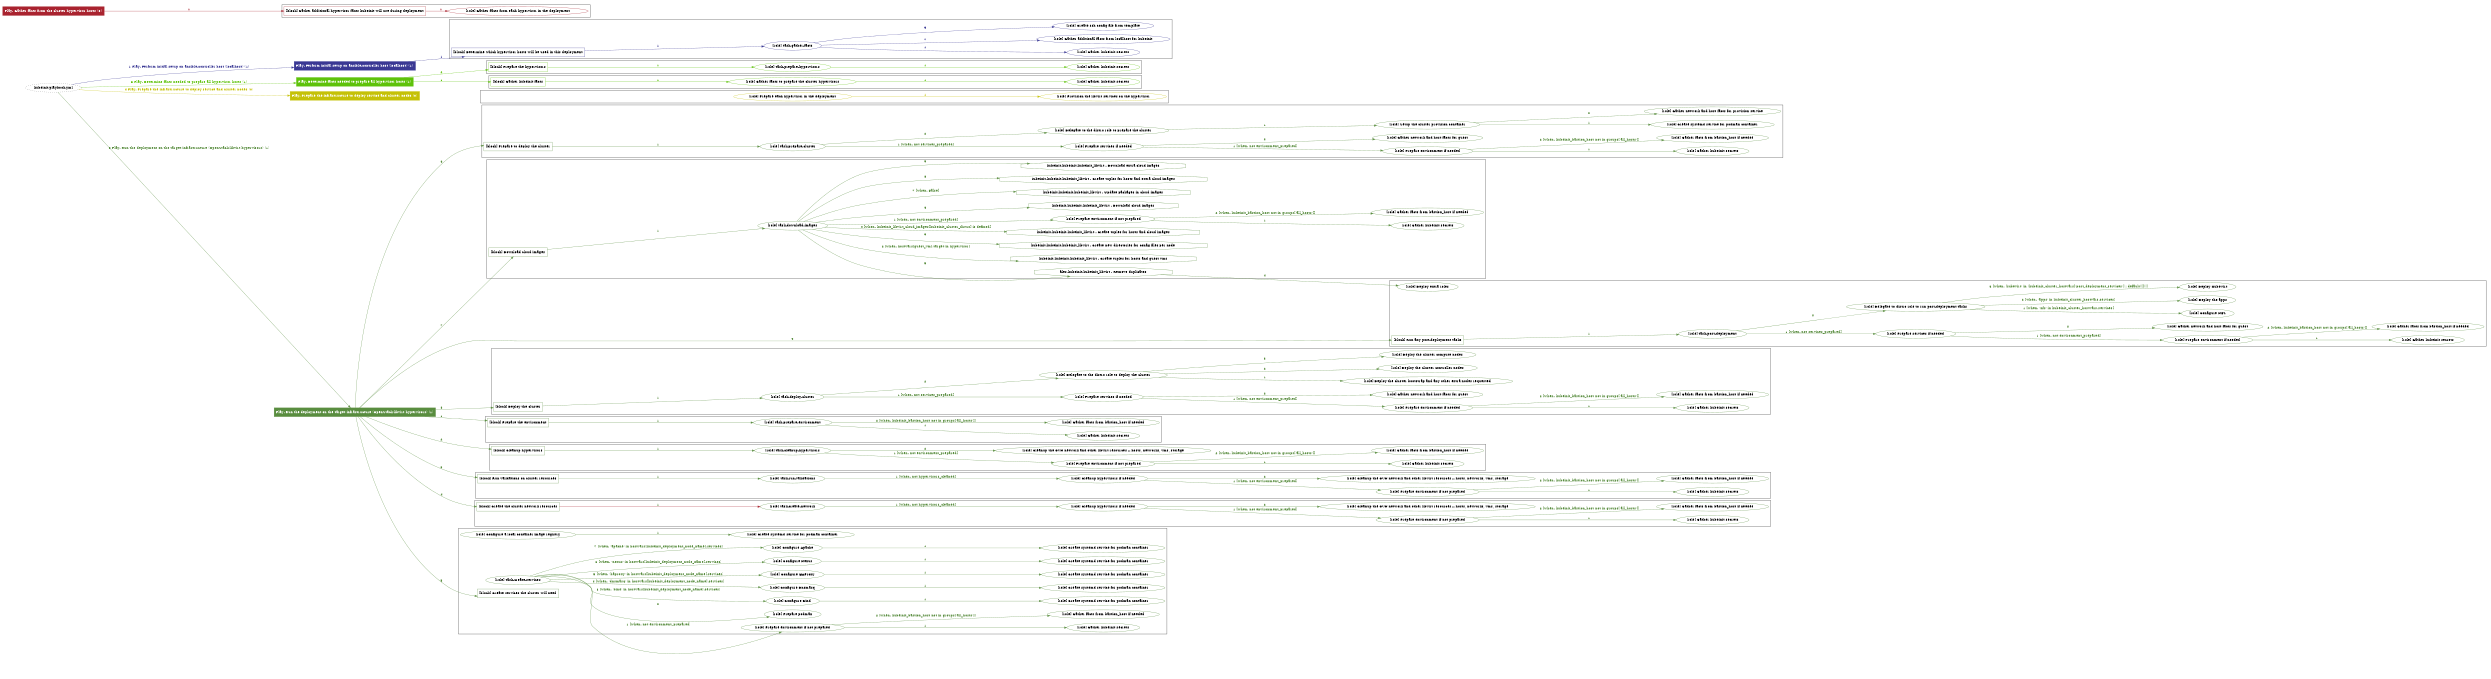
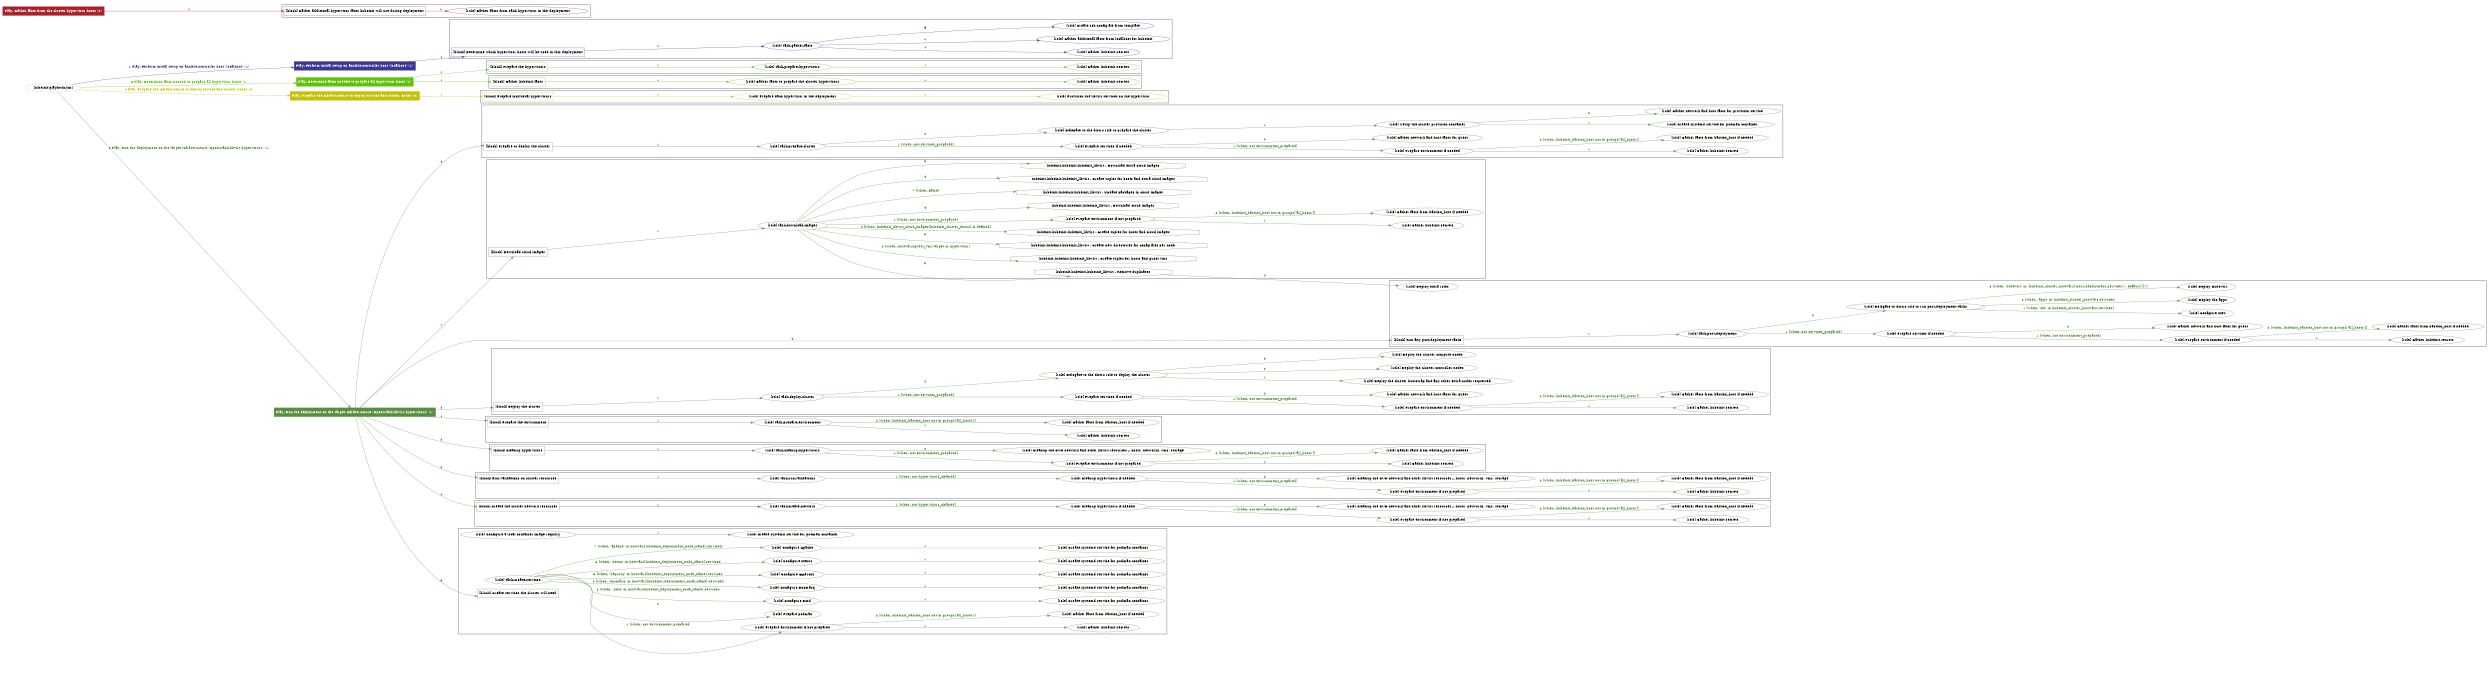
node "[block] Prepare individual hypervisors": added
node "files.kubeinit.kubeinit_libvirt : Remove duplicates": label "files.kubeinit.kubeinit_libvirt : Remove duplicates" -> "kubeinit.kubeinit.kubeinit_libvirt : Remove duplicates"
